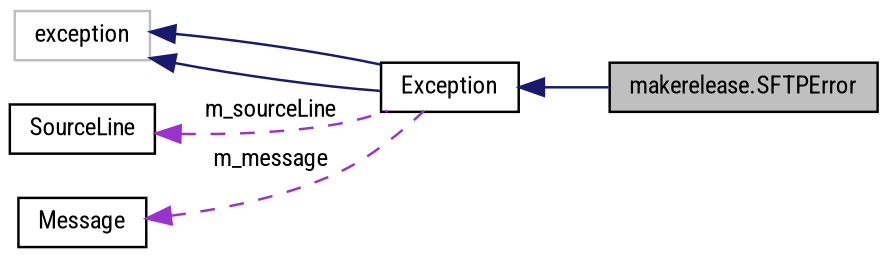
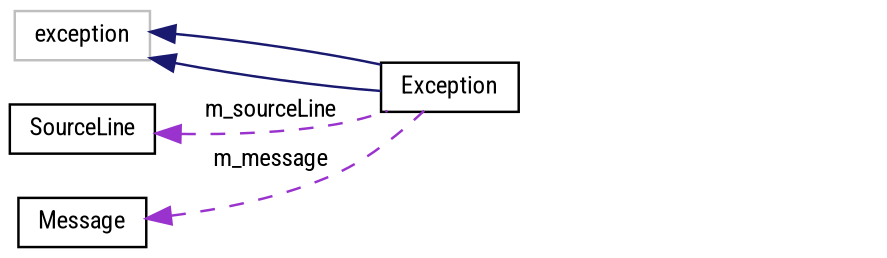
node "makerelease.SFTPError": removed
